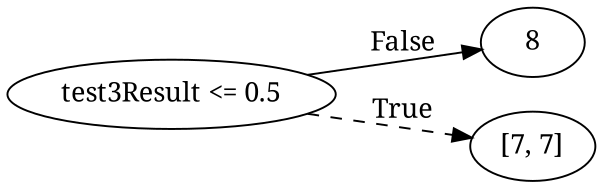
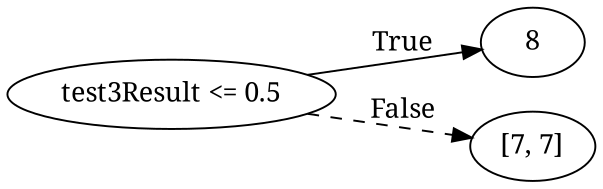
edge "test3Result <= 0.5" -> "8": label "False" -> "True"
edge "test3Result <= 0.5" -> "[7, 7]": label "True" -> "False"
